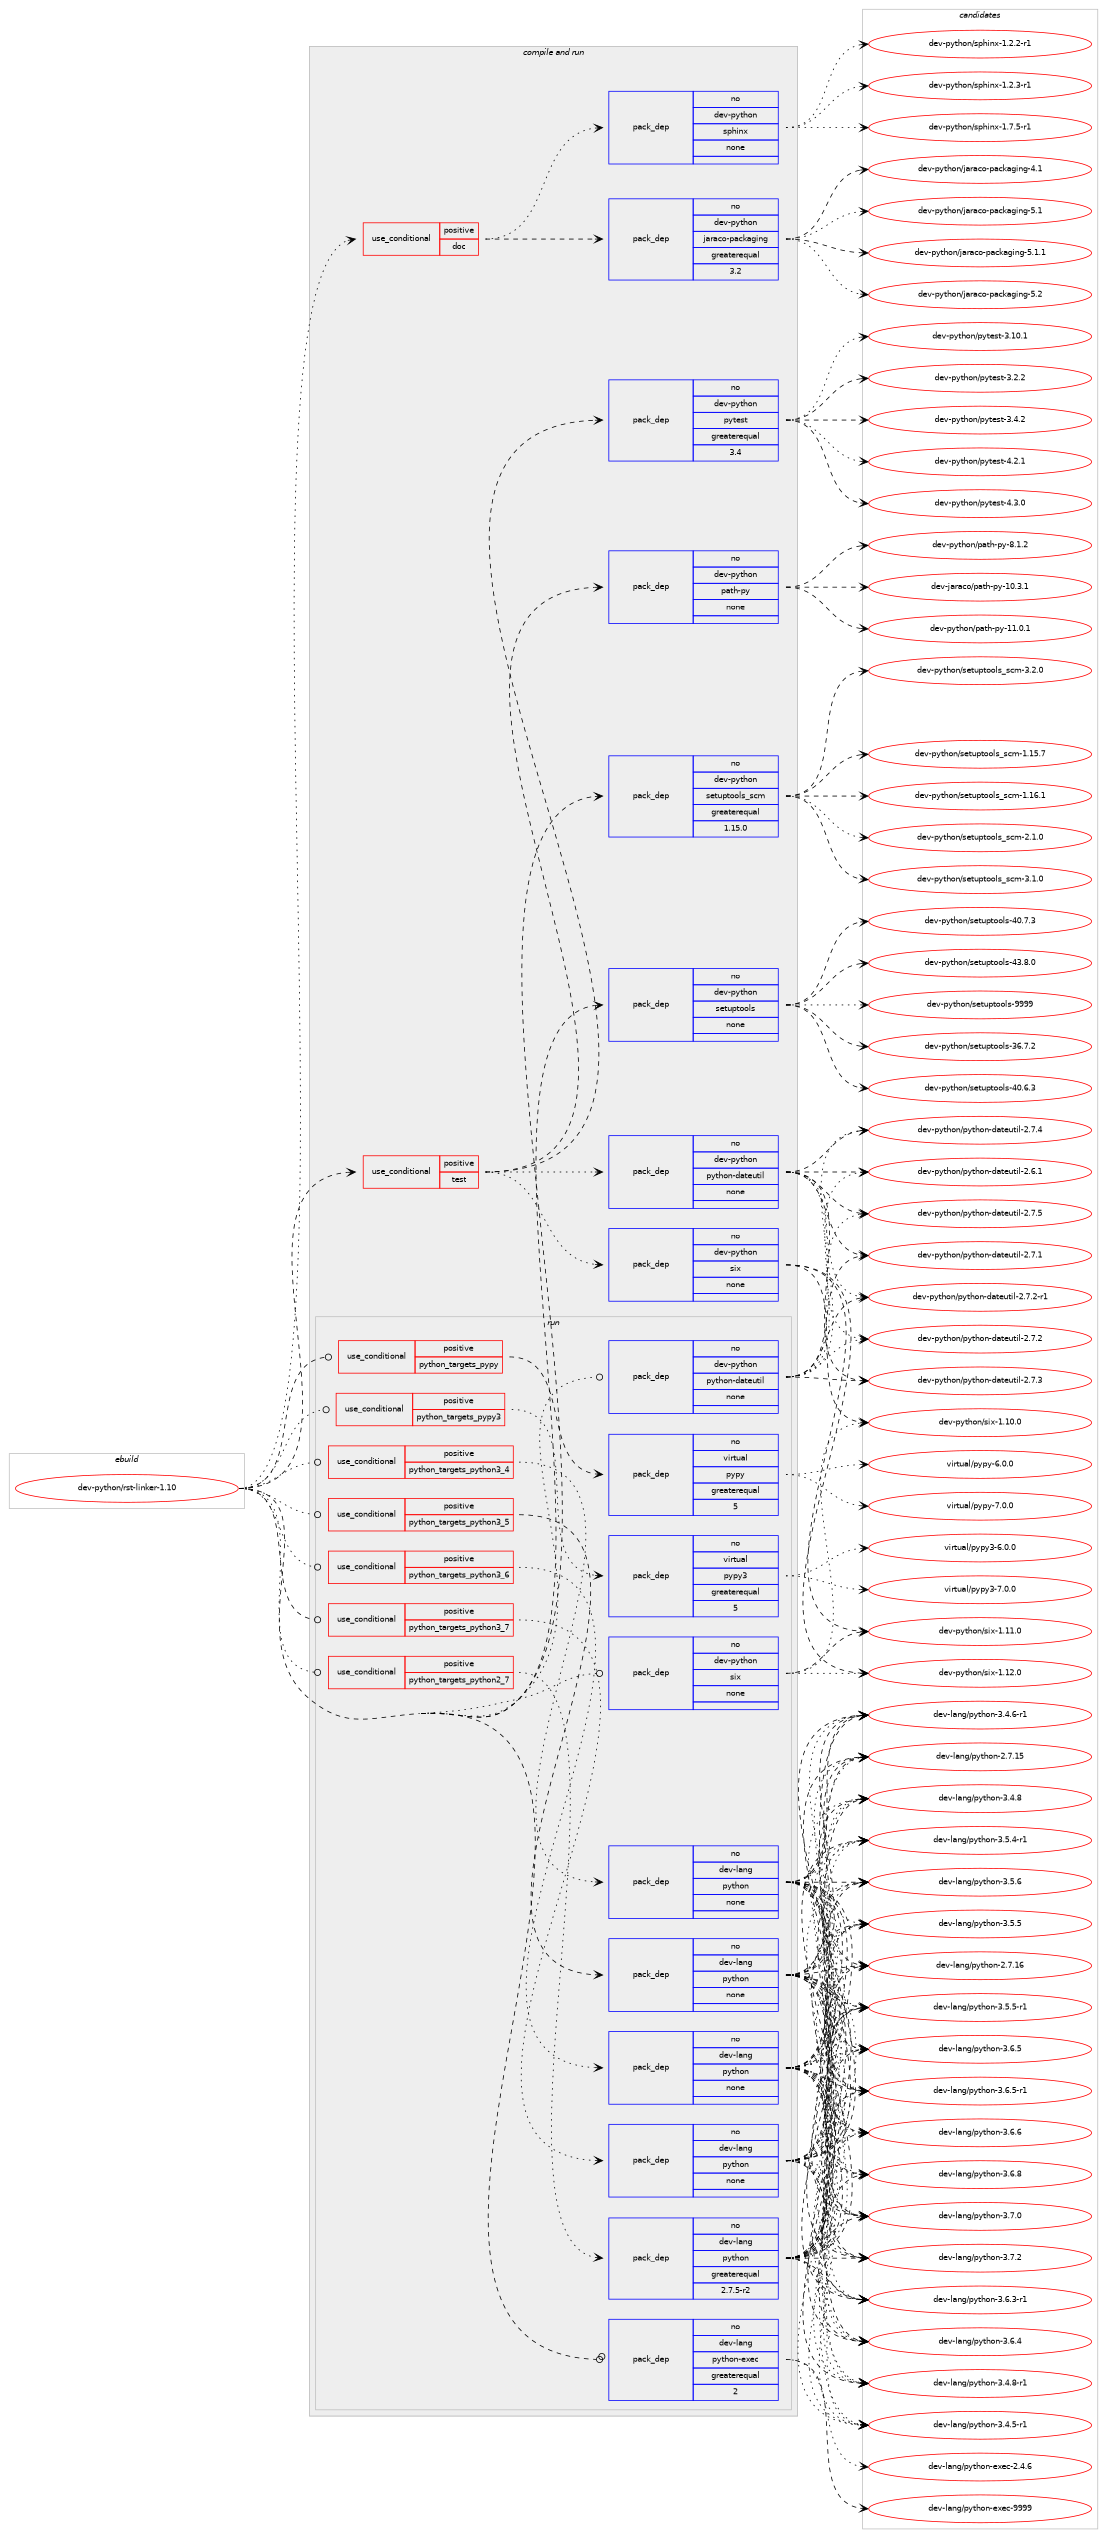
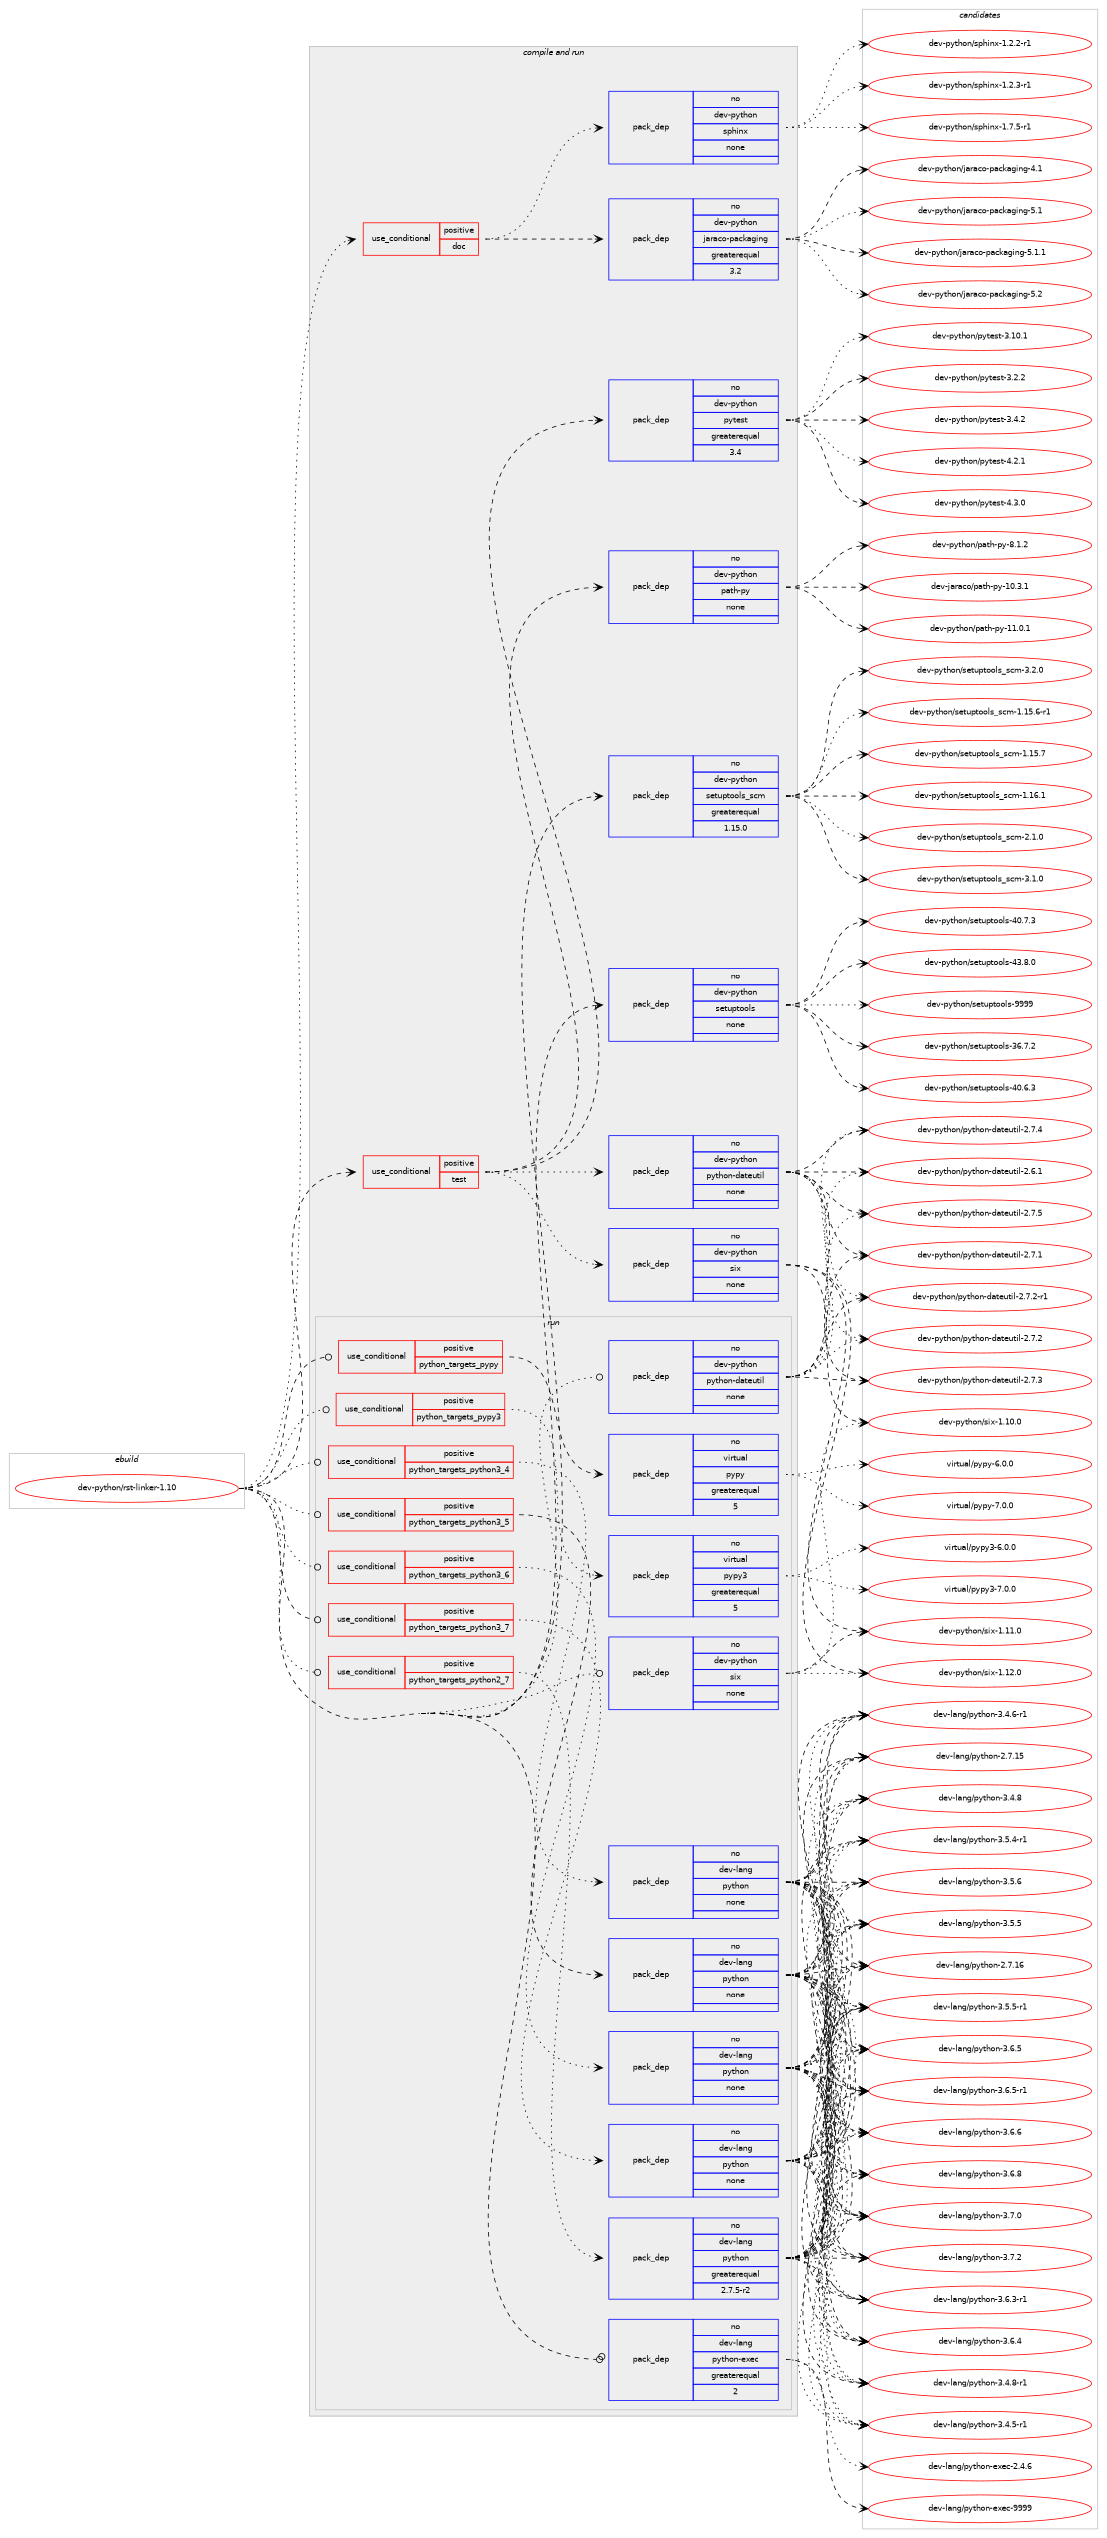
node "dev-python/setuptools_scm-1.15.6-r1": added
